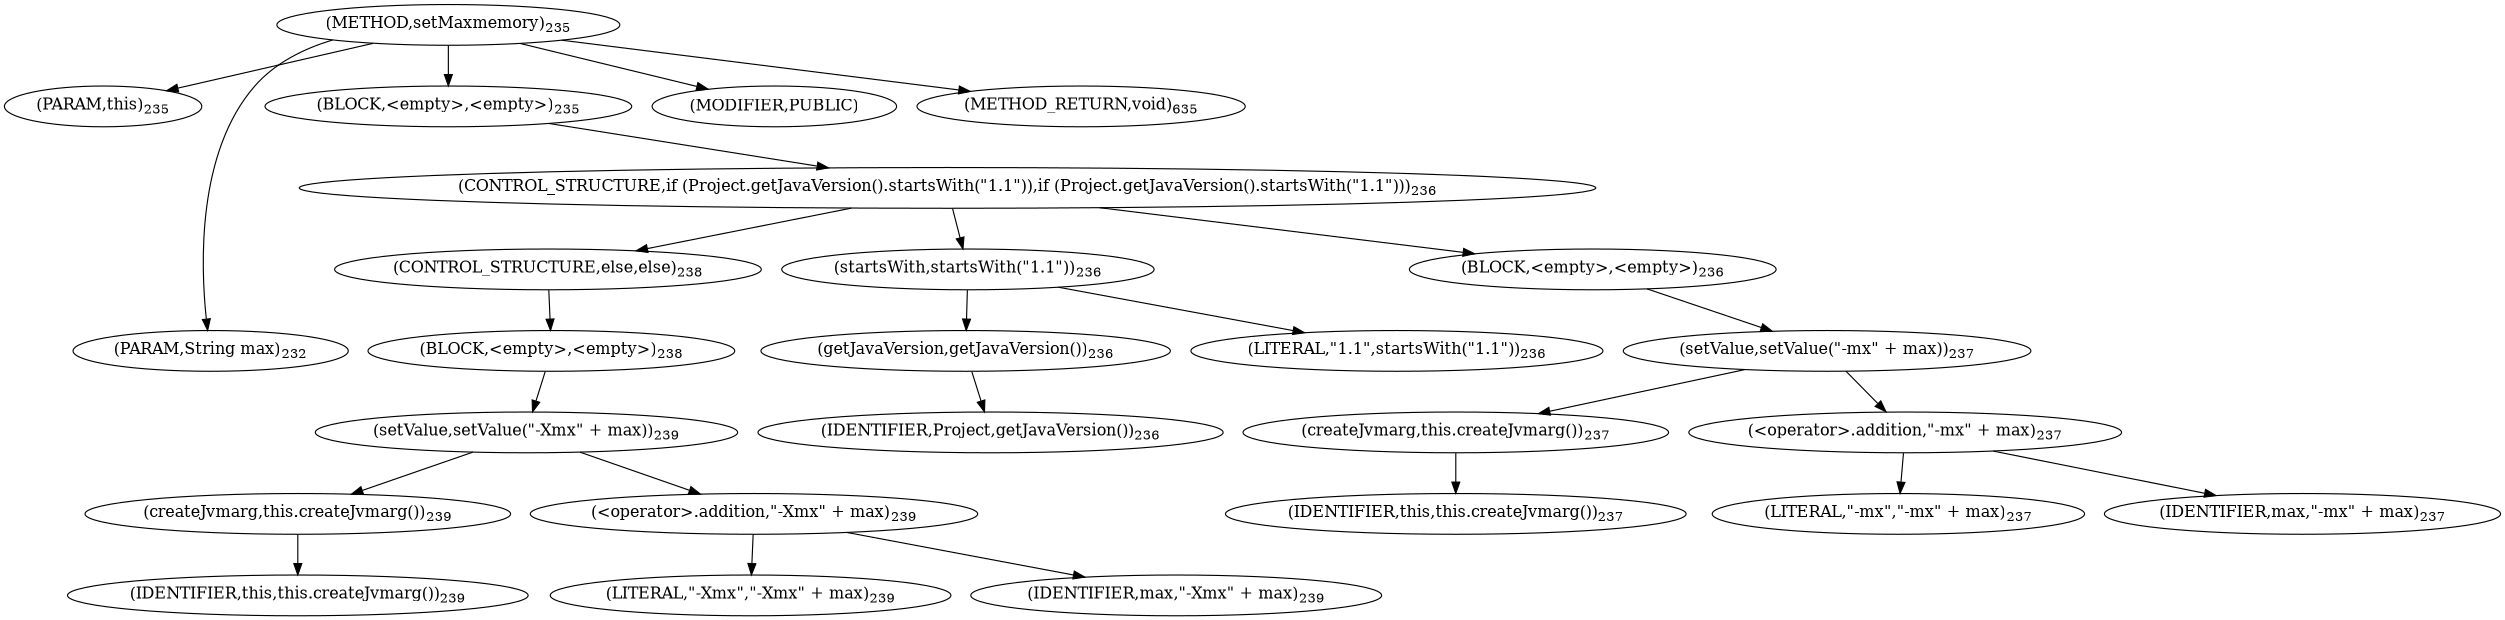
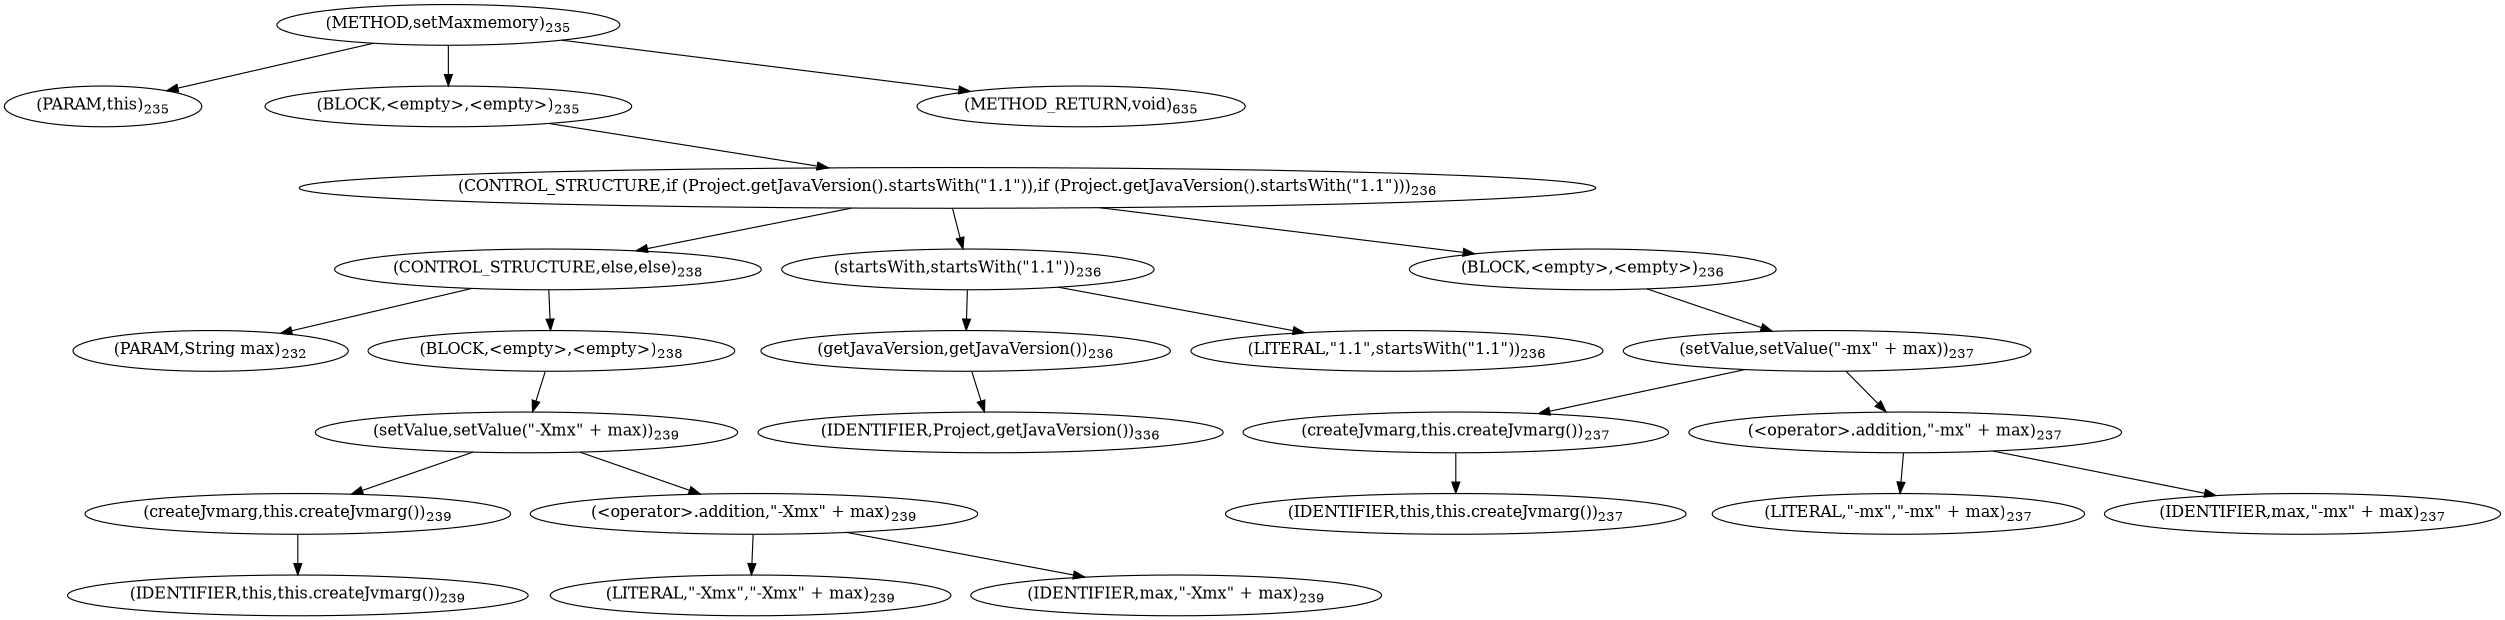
node "(MODIFIER,PUBLIC)": removed
edge "(METHOD,setMaxmemory)" -> "(PARAM,String max)": now "(CONTROL_STRUCTURE,else,else)" -> "(PARAM,String max)"
node "(IDENTIFIER,Project,getJavaVersion())": text "236" -> "336"
